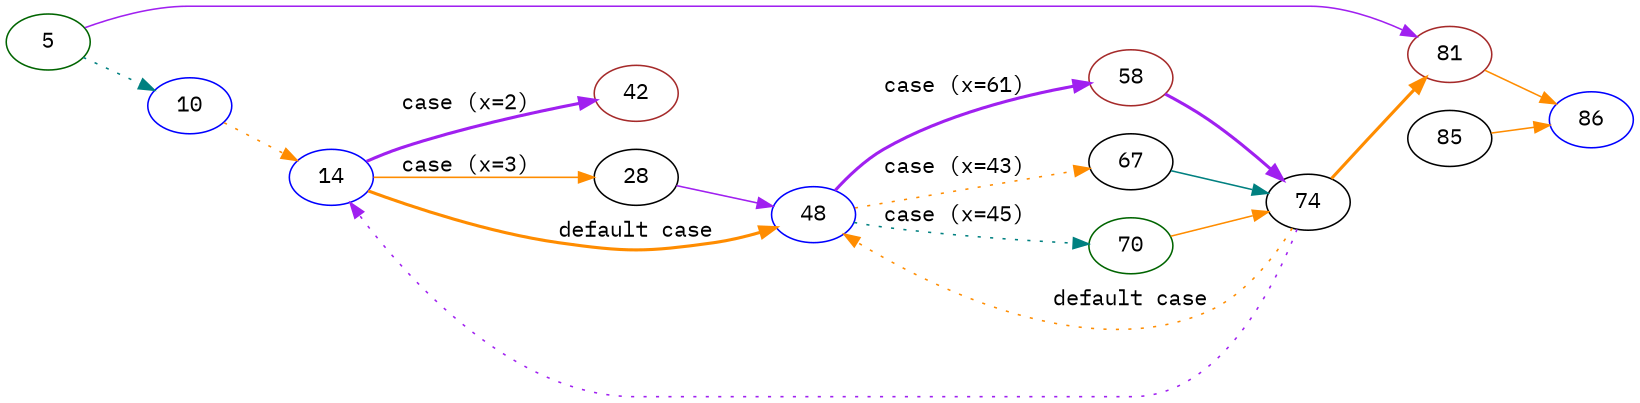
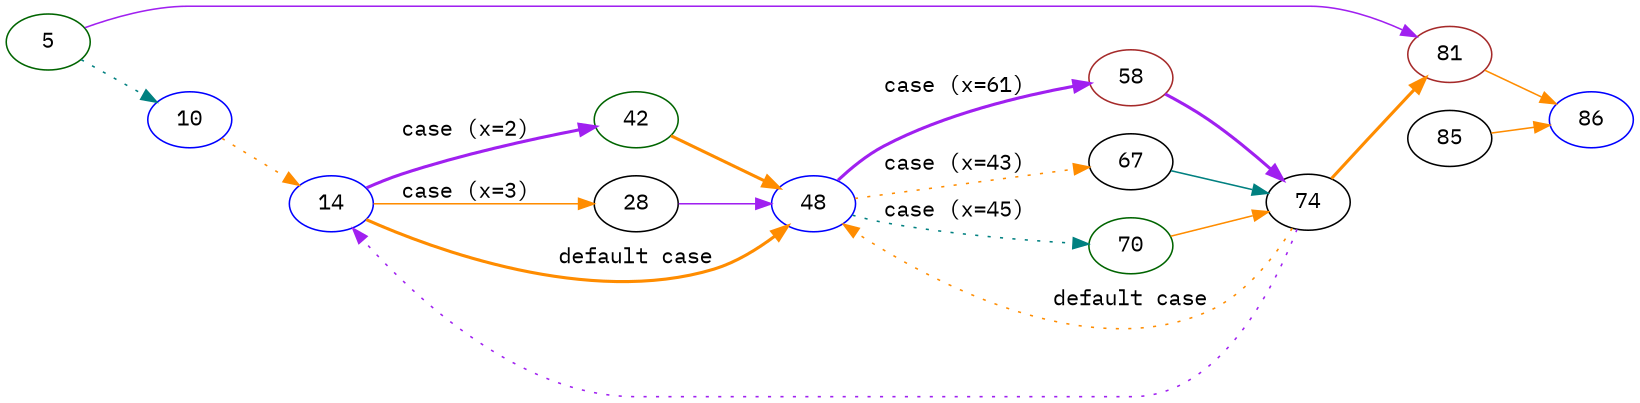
node "42": color brown -> darkgreen
edge "42" -> "48": added
